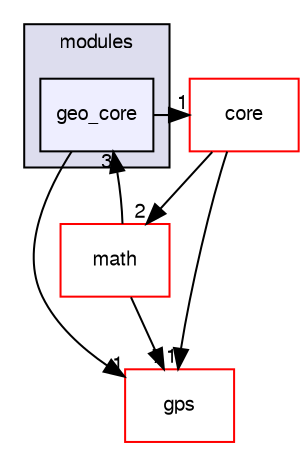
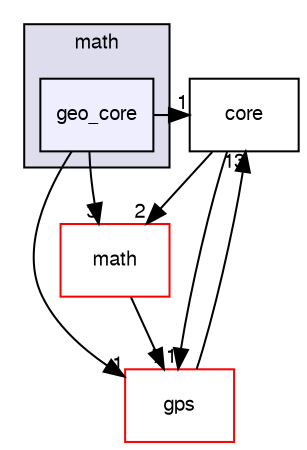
cluster "modules": label "modules" -> "math"
node "core": color red -> black
edge "math" -> "geo_core": reversed
edge "gps" -> "core": added
